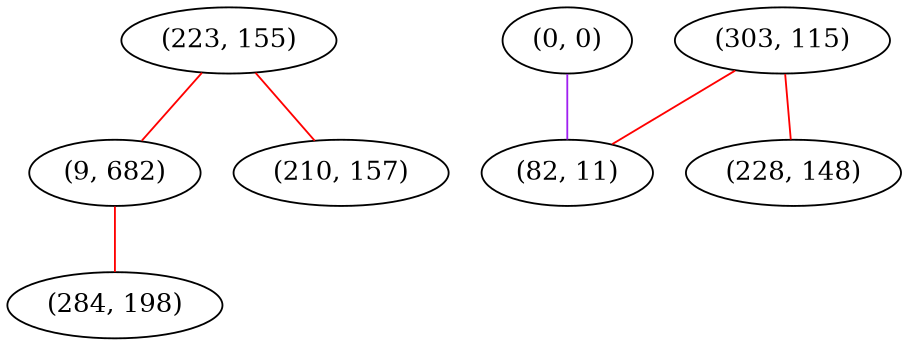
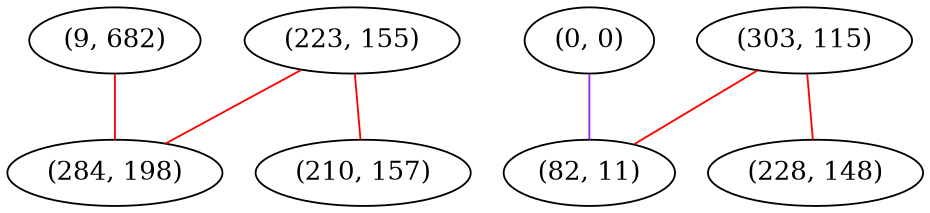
edge "(223, 155)" -- "(9, 682)": now "(223, 155)" -- "(284, 198)"
